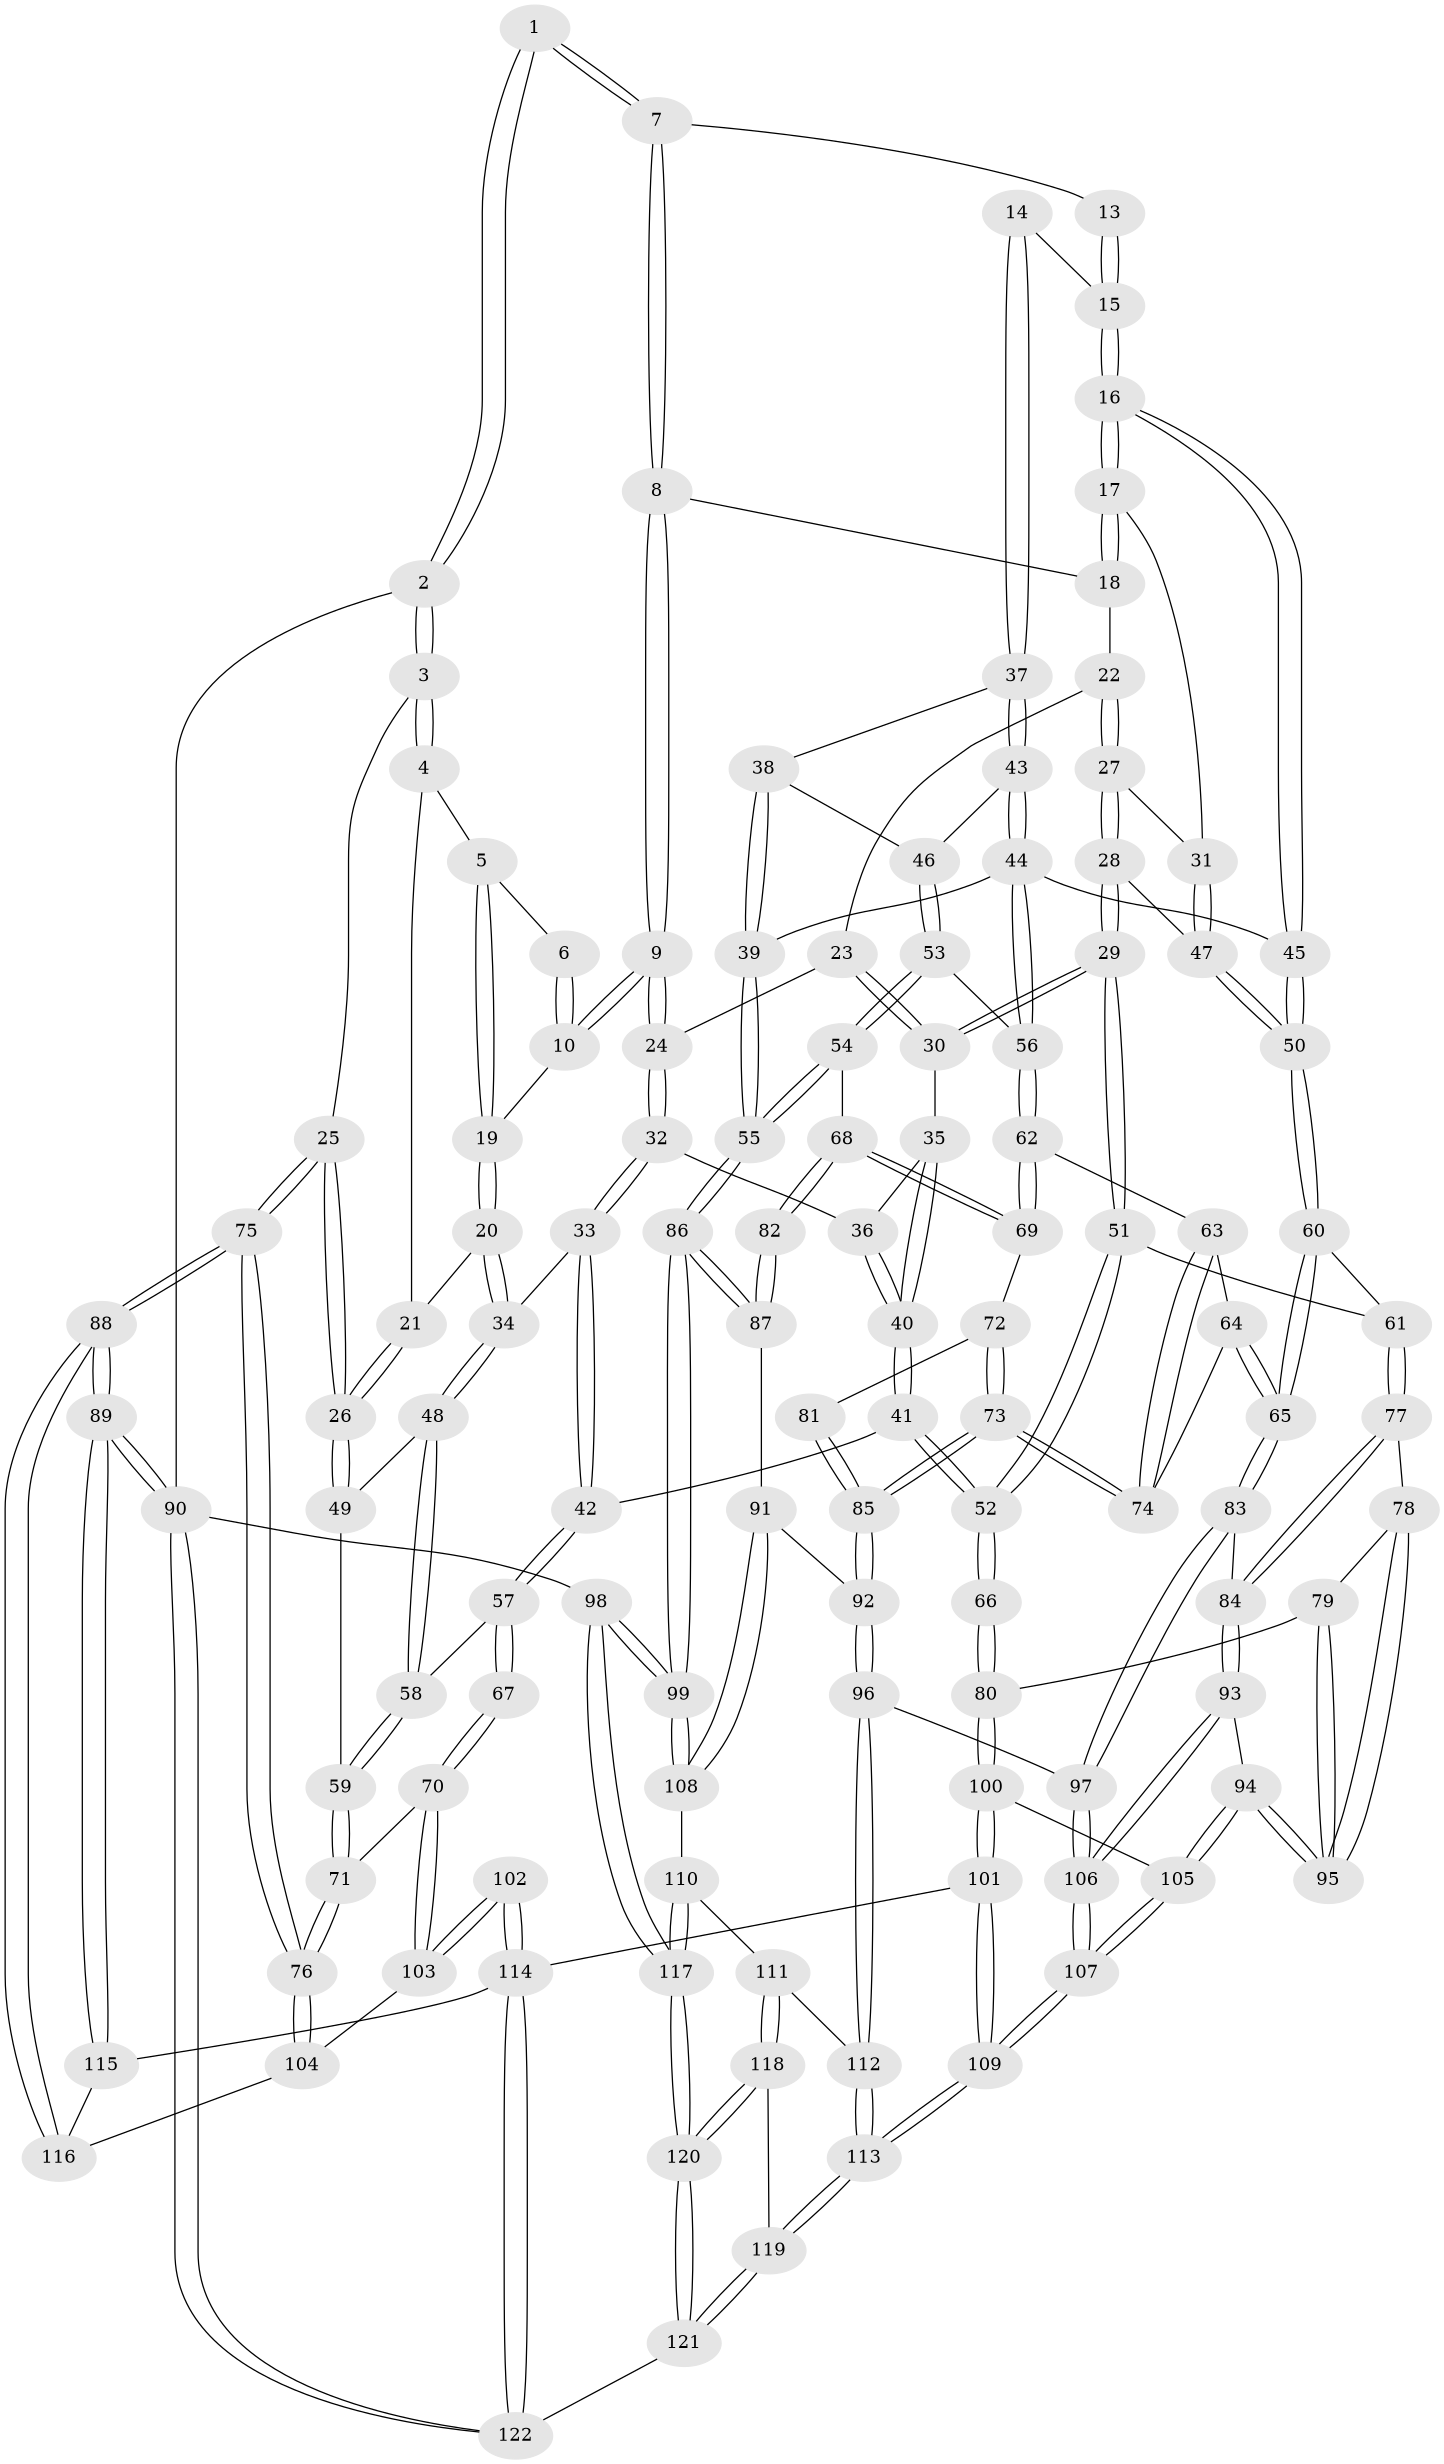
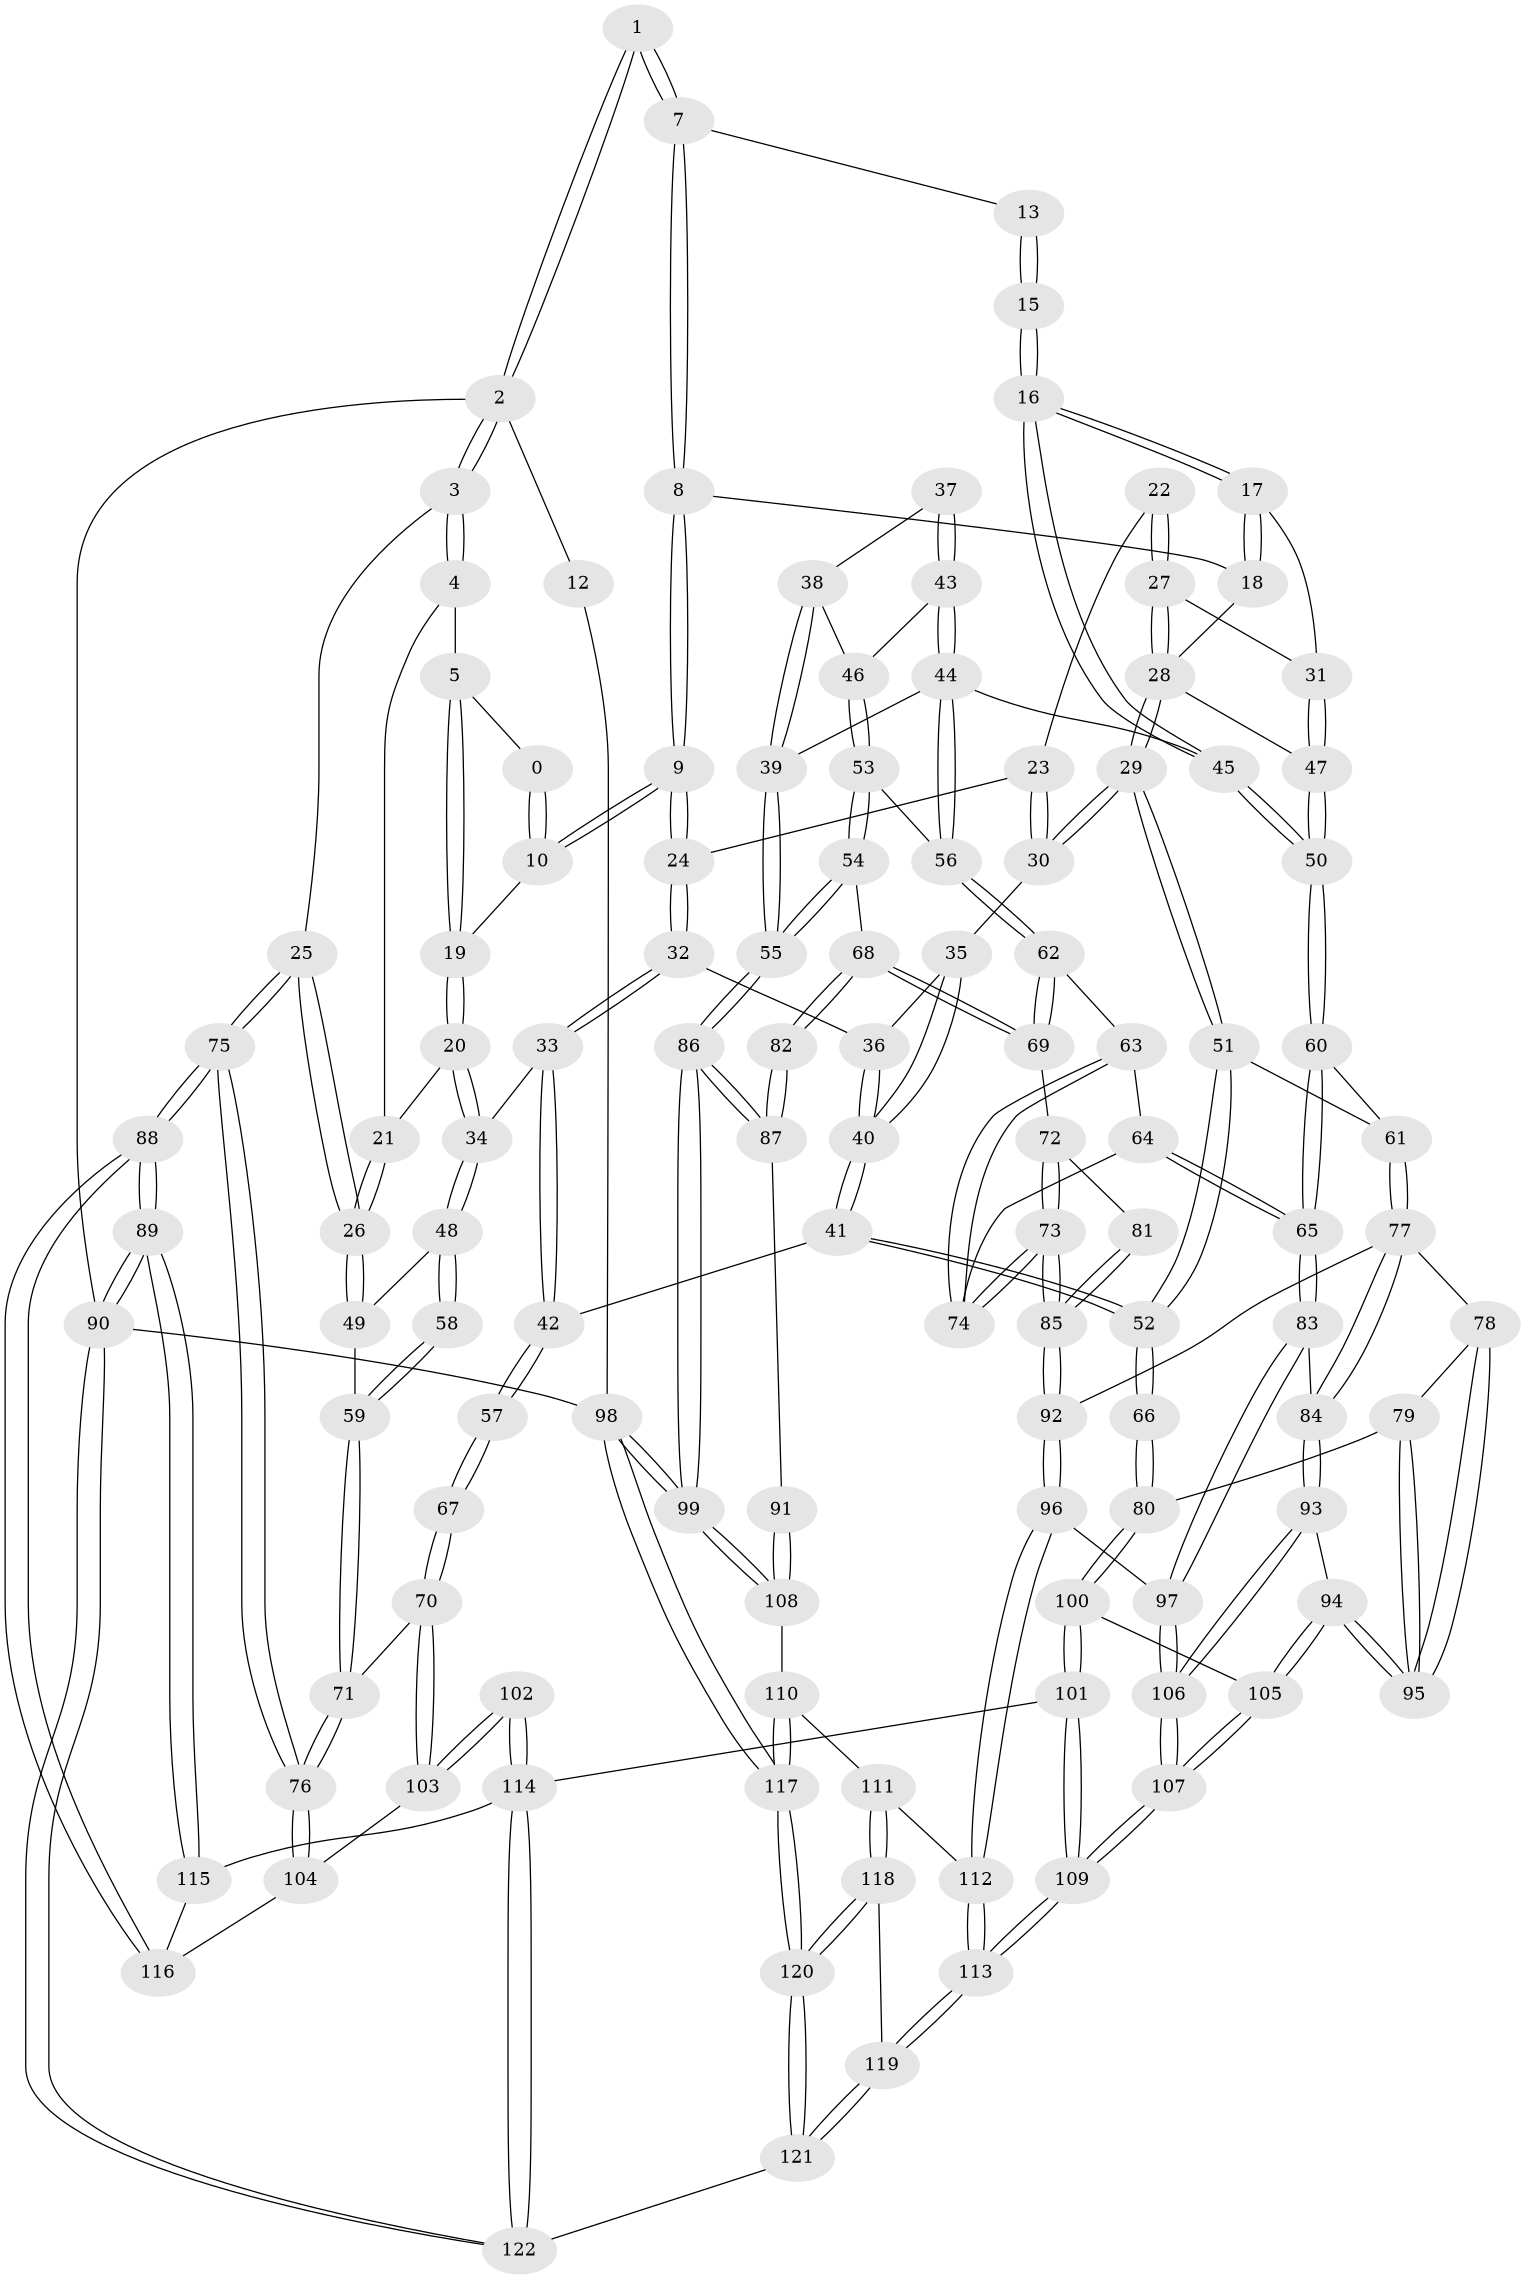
node "14": removed
node "12": added
edge "18" -- "22": now "18" -- "28"
node "6": label "6" -> "0"
edge "91" -- "92": now "77" -- "92"
edge "57" -- "58": removed
